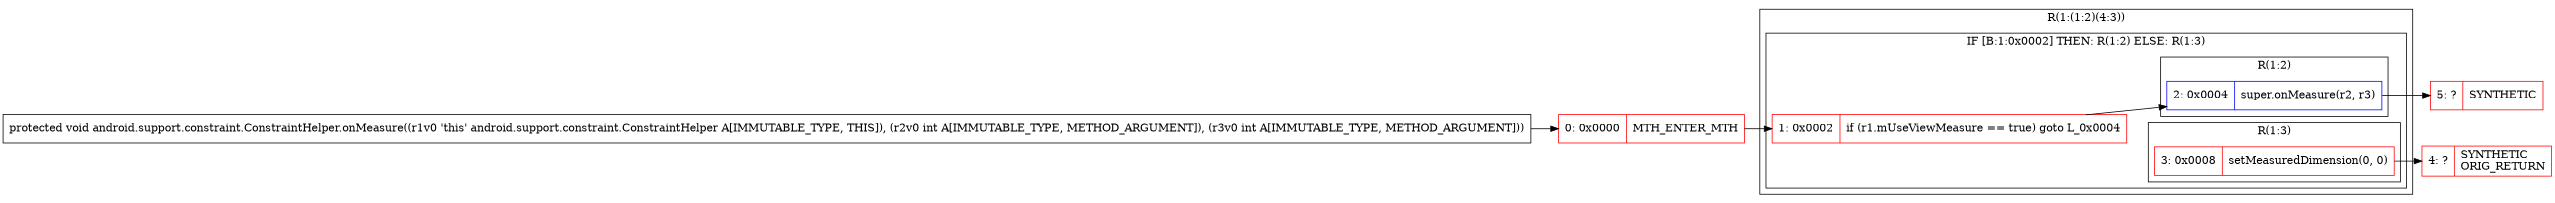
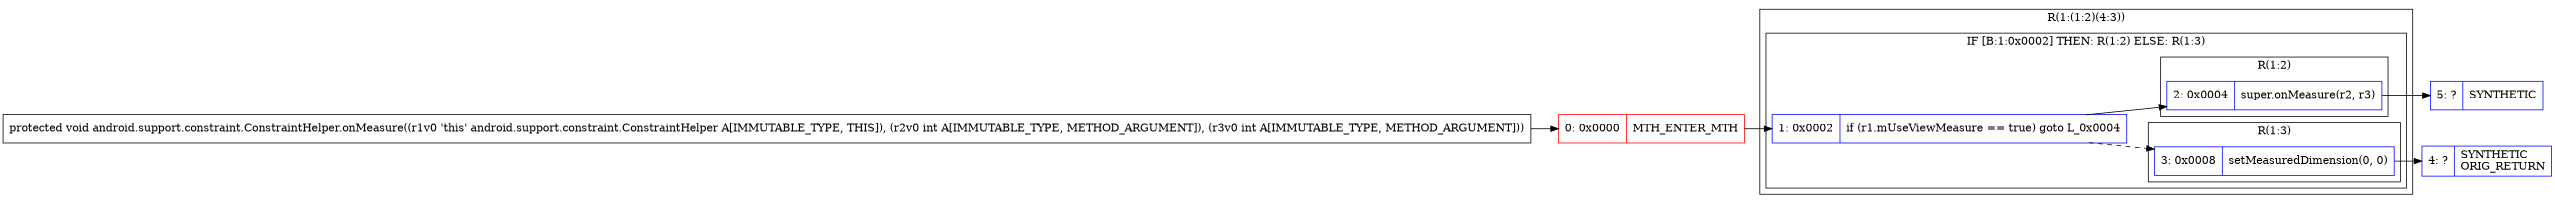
node "5: ?": color red -> blue
node "1: 0x0002": color red -> blue
edge "1: 0x0002" -> "3: 0x0008": added
node "3: 0x0008": color red -> blue
node "4: ?": color red -> blue
